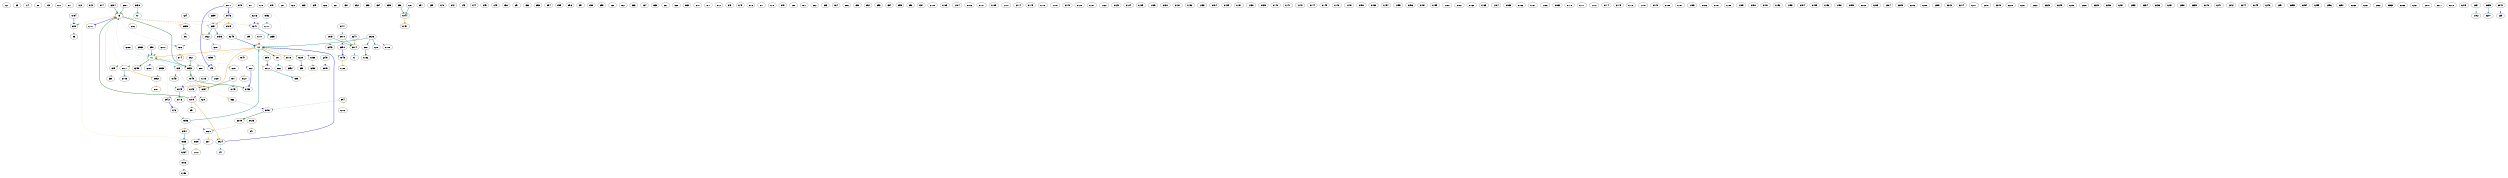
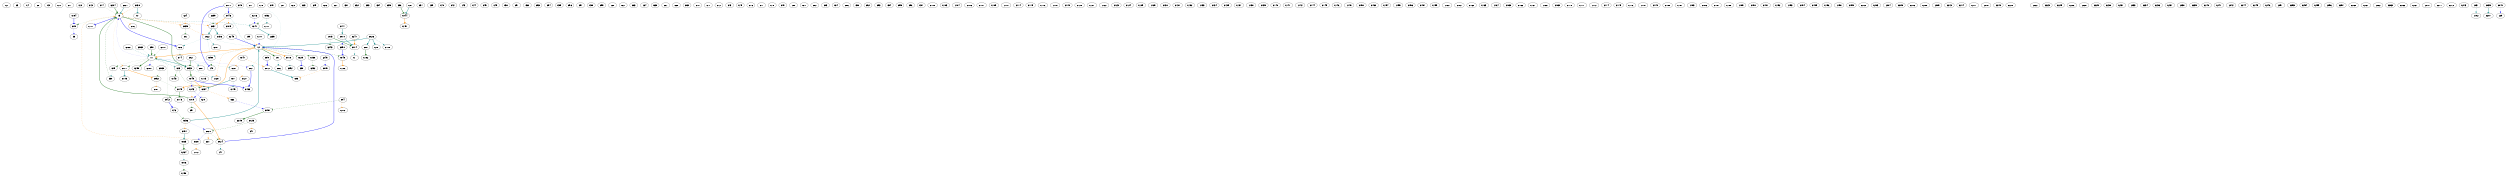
node "c221": removed
edge "c147" -> "co10": style dotted -> bold
edge "v3" -> "co6": style dotted -> bold
edge "co47" -> "c127": now "co47" -> "co27"
edge "co49" -> "co45": now "co49" -> "co43"
edge "co49" -> "c153": color darkgreen -> blue
edge "c212" -> "co4": reversed
